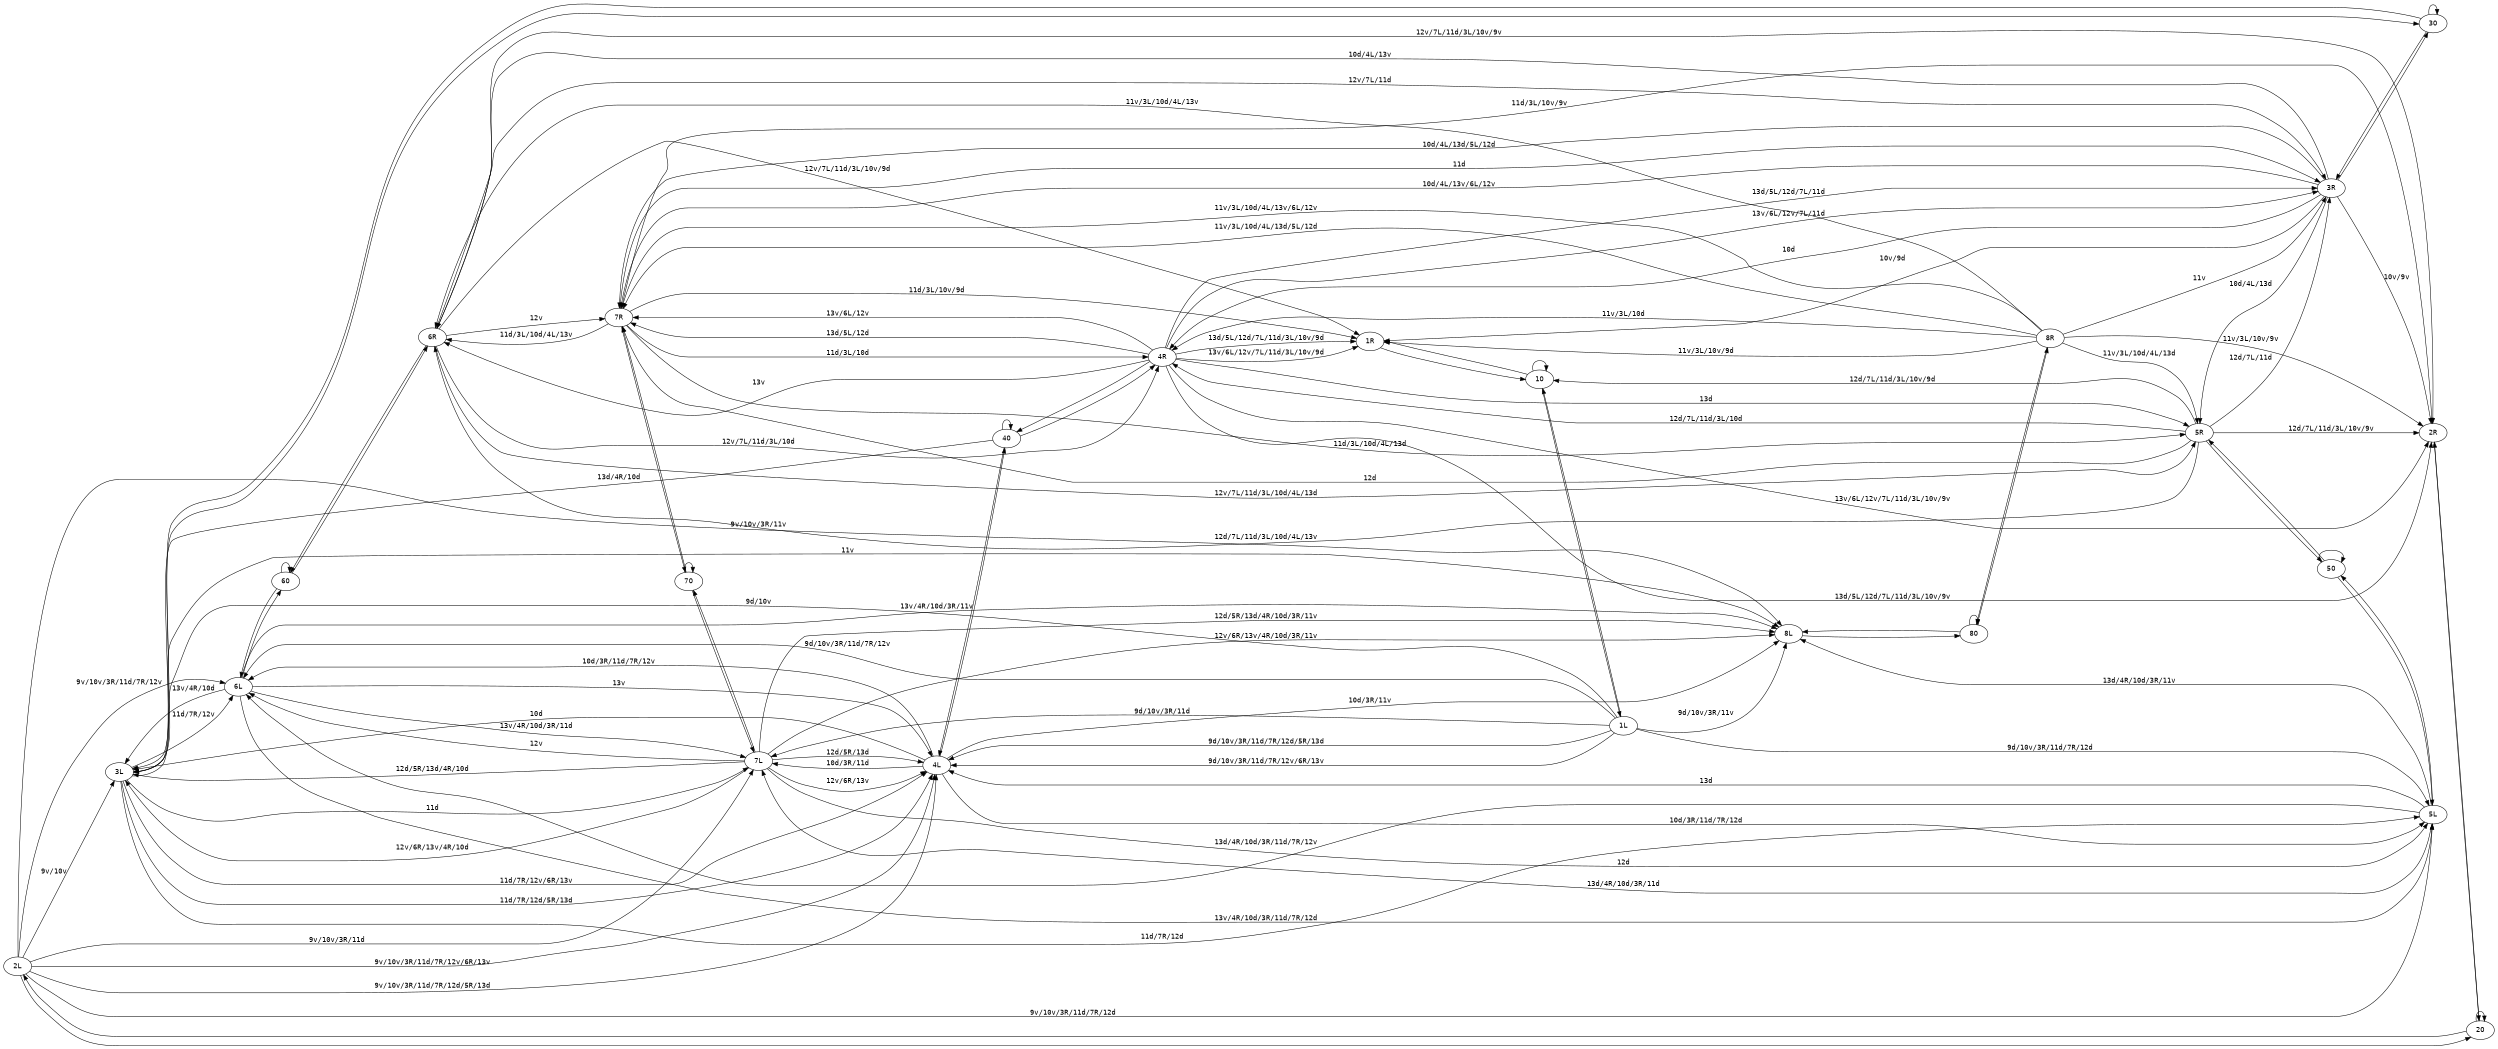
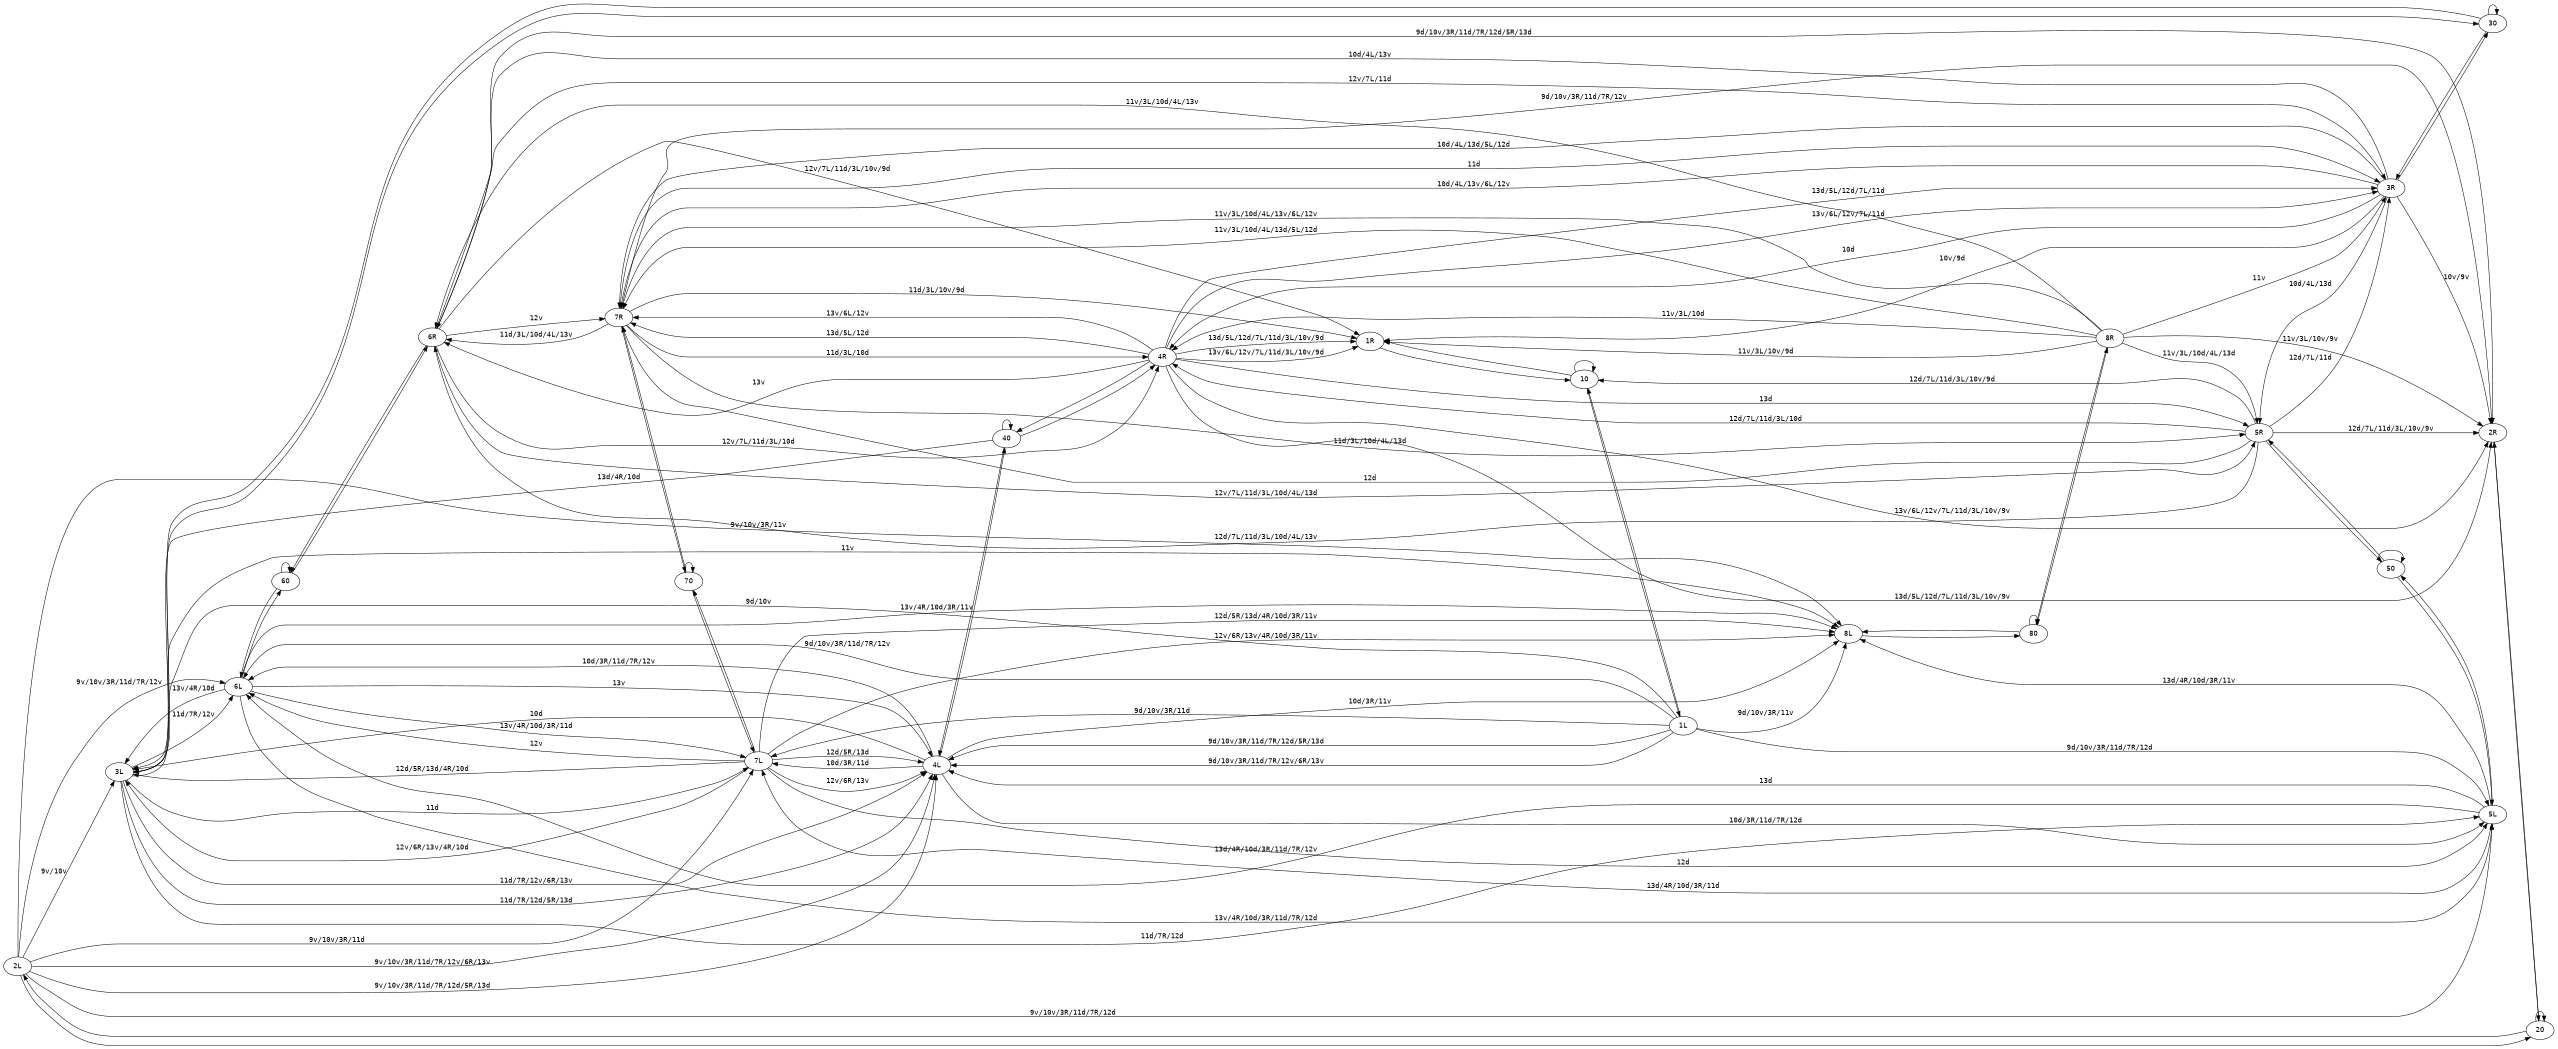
edge "6R" -> "2R": label "12v/7L/11d/3L/10v/9v" -> "9d/10v/3R/11d/7R/12d/5R/13d"
edge "7R" -> "2R": label "11d/3L/10v/9v" -> "9d/10v/3R/11d/7R/12v"
